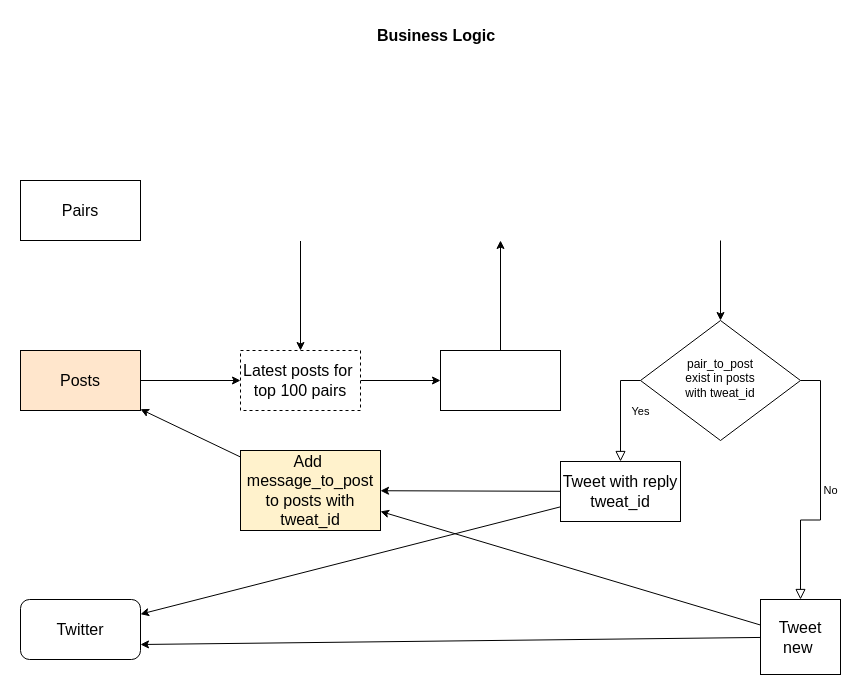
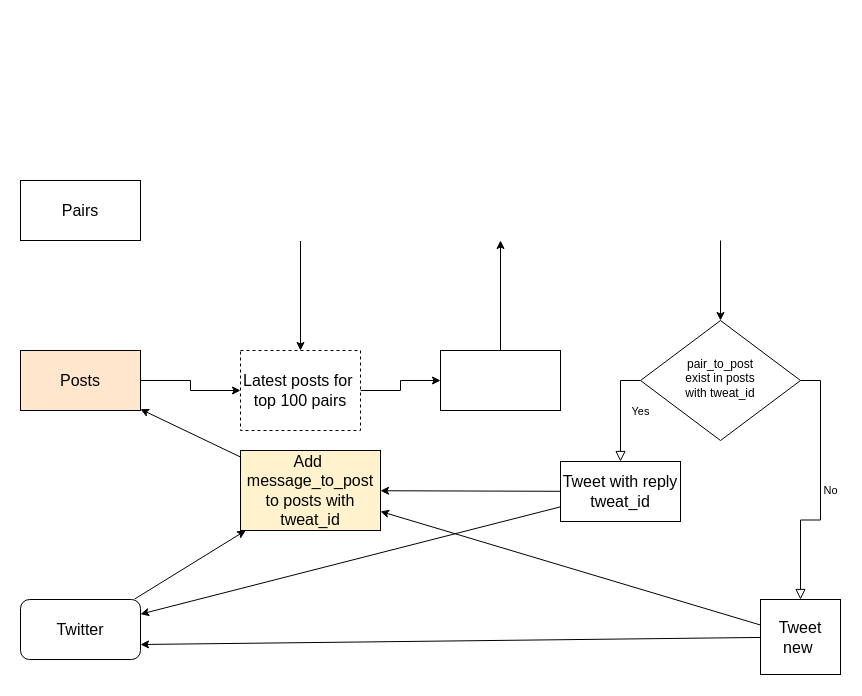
node "Business Logic": removed
node "Latest posts for top 100 pairs": size 120x60 -> 120x80
edge "Twitter" -> "Add message_to_post to posts with tweat_id": added
